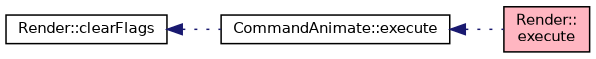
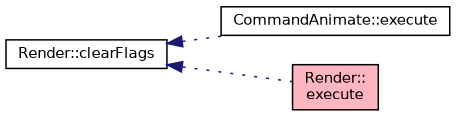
edge "Render:: execute" -> "CommandAnimate::execute": now "Render:: execute" -> "Render::clearFlags"
